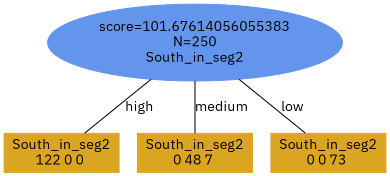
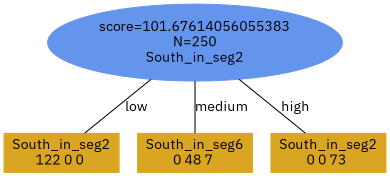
edge "score=101.67614056055383 N=250 South_in_seg2" -- "South_in_seg2 122 0 0": label "high" -> "low"
edge "score=101.67614056055383 N=250 South_in_seg2" -- "South_in_seg2 0 0 73": label "low" -> "high"
node "South_in_seg2 0 48 7": label "South_in_seg2 0 48 7" -> "South_in_seg6 0 48 7"
